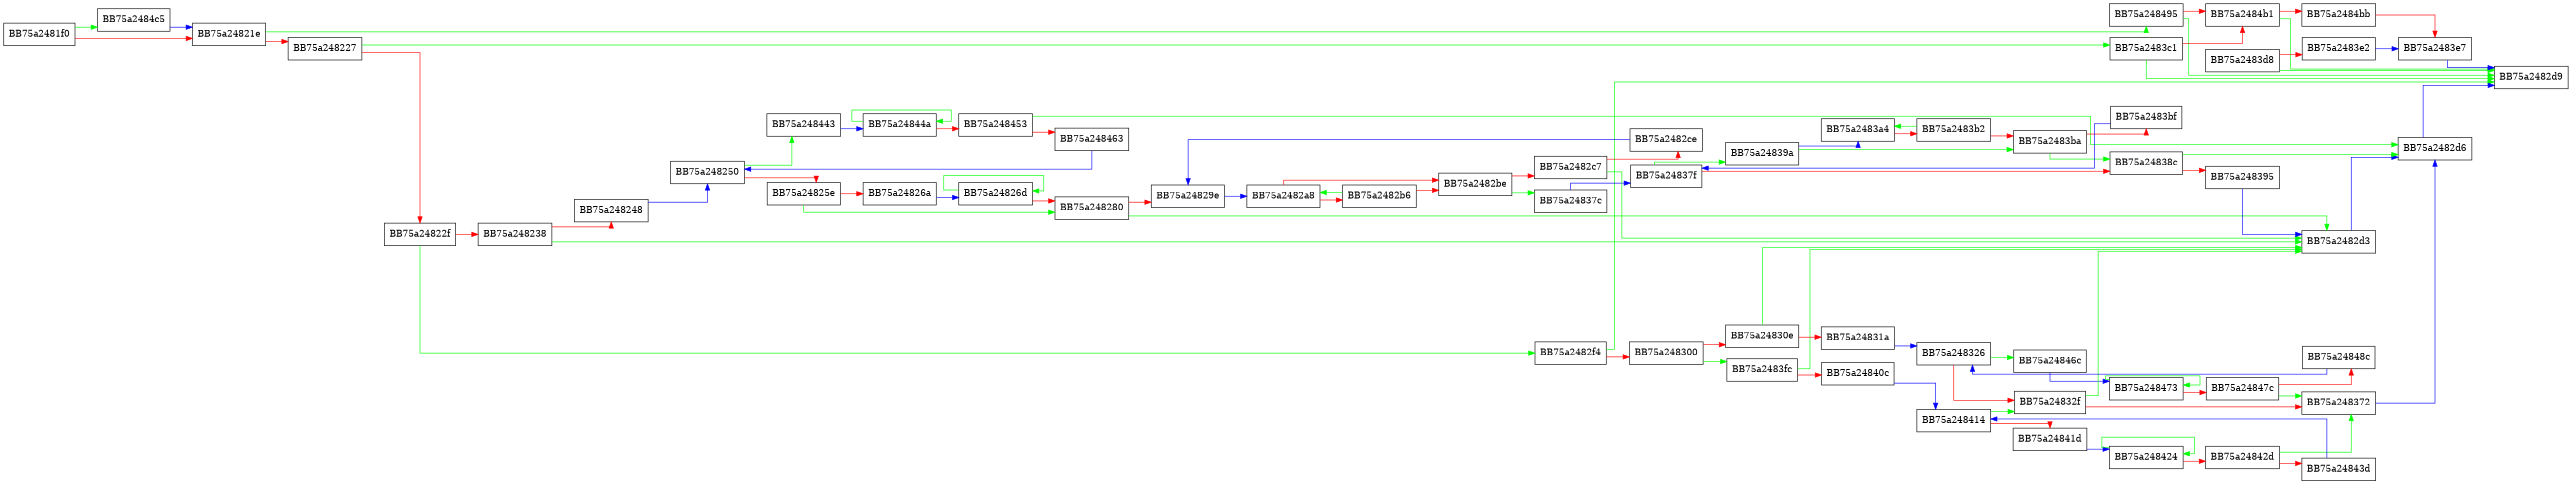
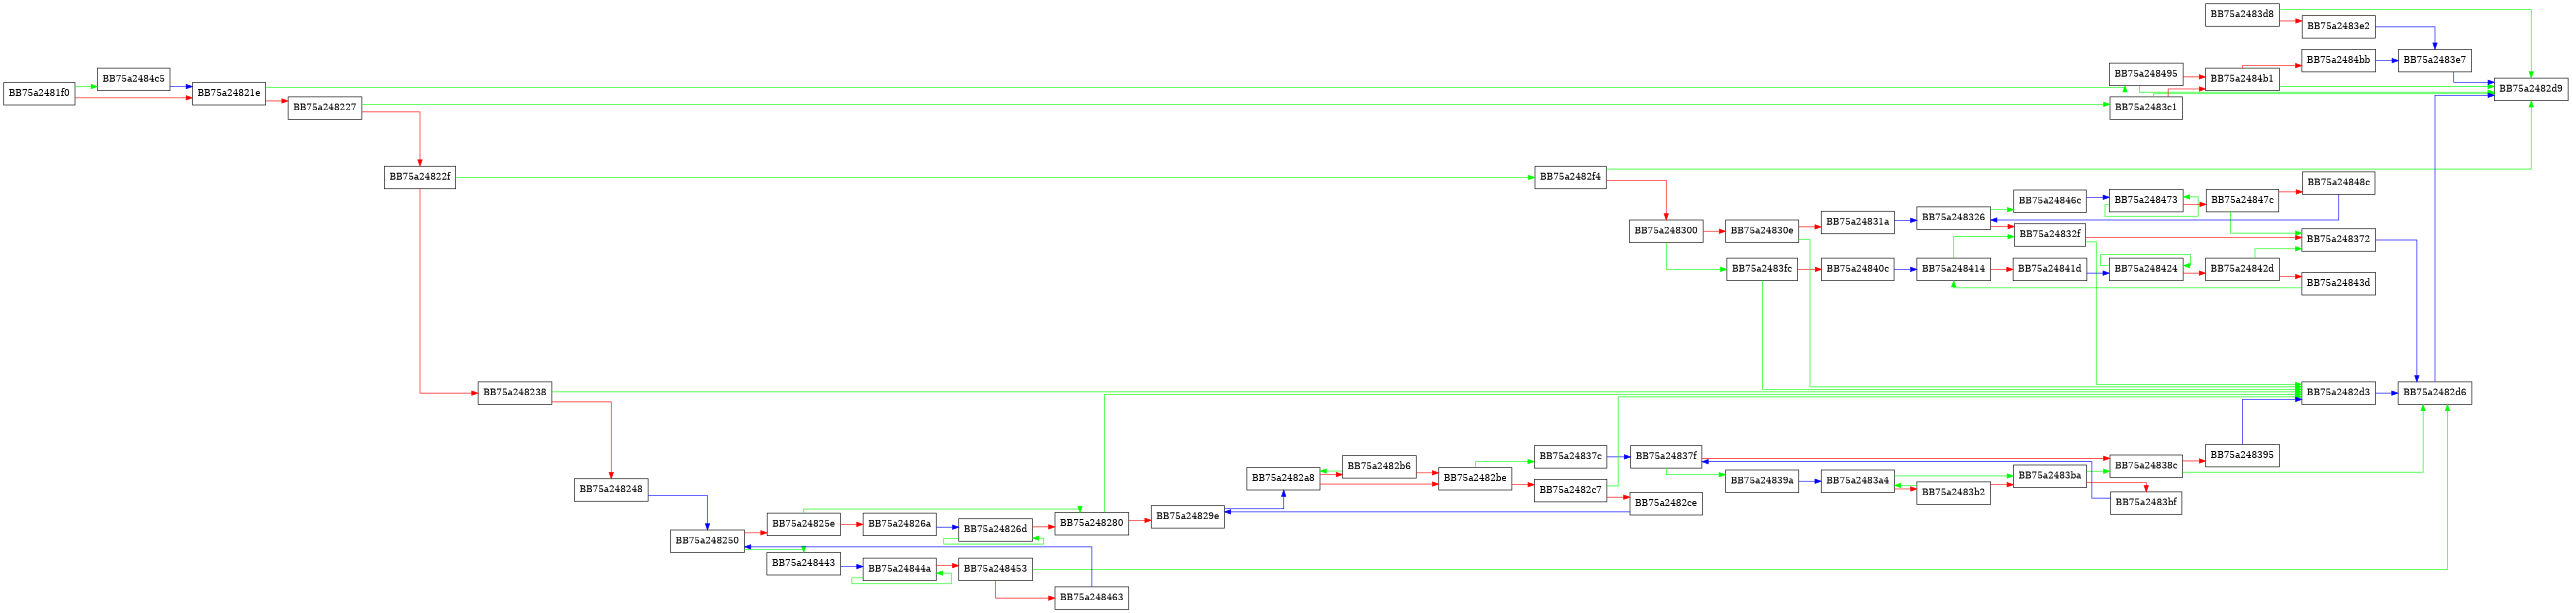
edge "BB75a2484bb" -> "BB75a2483e7": color red -> blue
edge "BB75a24839a" -> "BB75a2483ba": now "BB75a2483a4" -> "BB75a2483ba"
edge "BB75a24843d" -> "BB75a248414": color blue -> green
